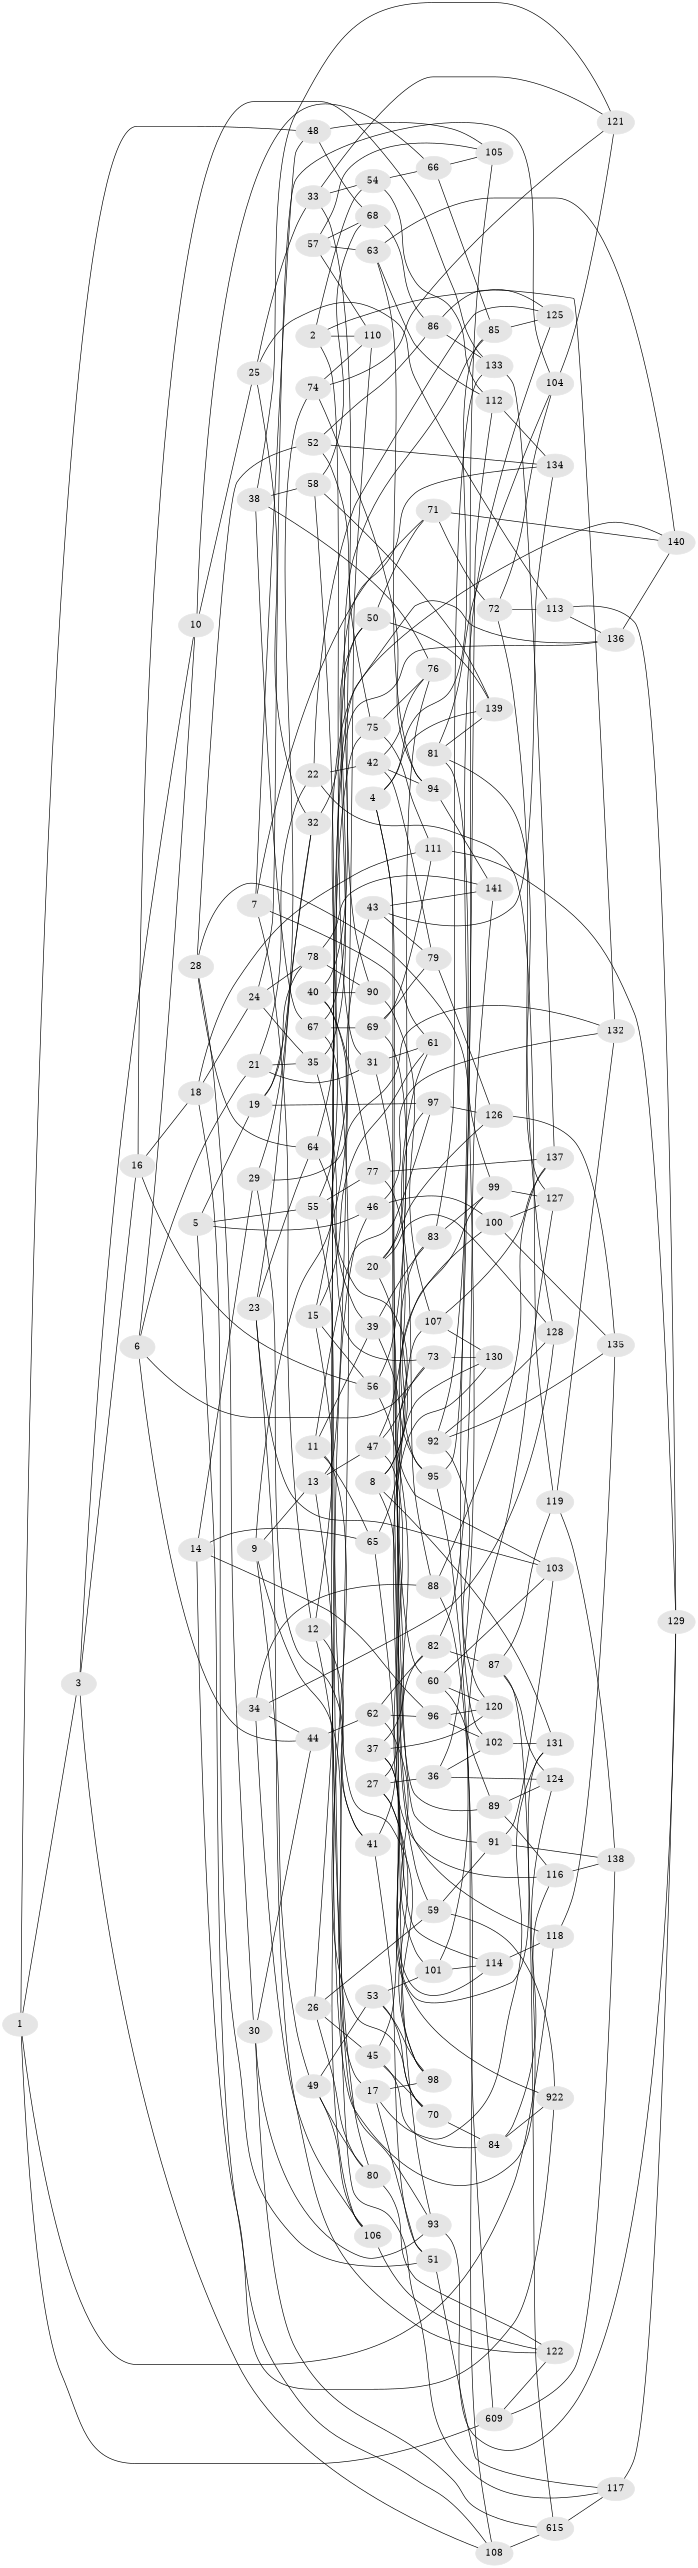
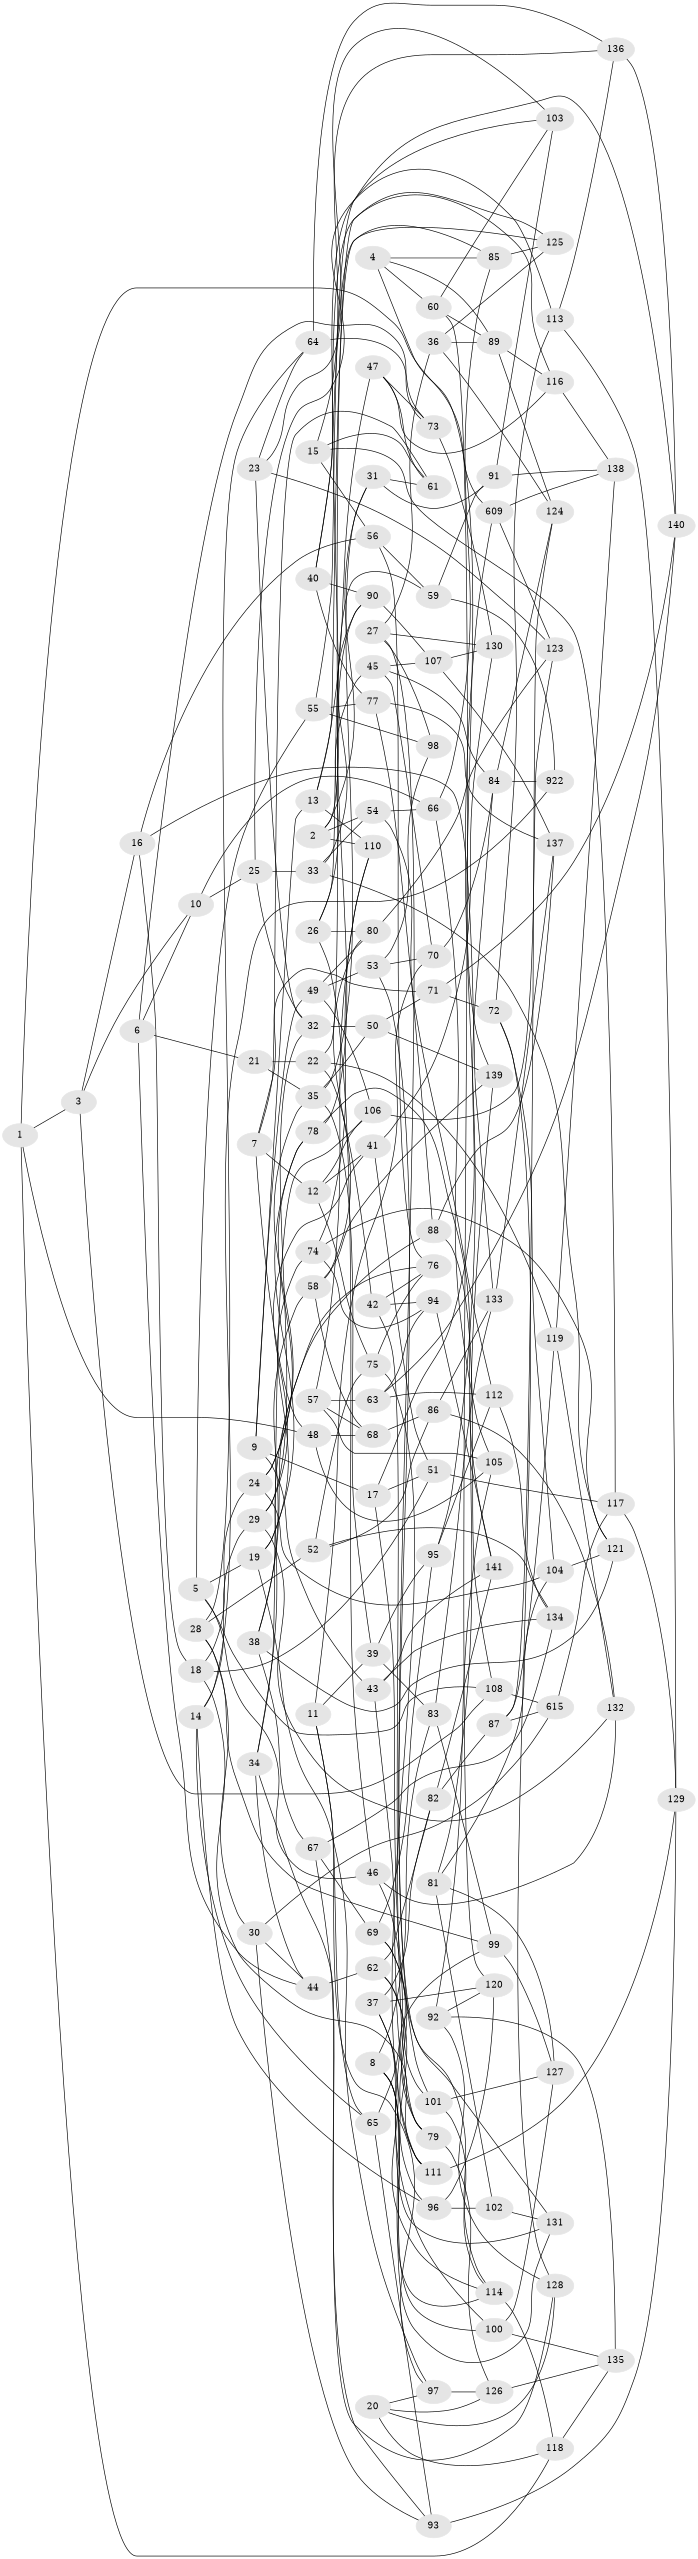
edge "31" -- "21": now "31" -- "35"
edge "102" -- "36": now "89" -- "36"
edge "27" -- "922": now "27" -- "114"
edge "98" -- "17": now "84" -- "17"
node "122": label "122" -> "123"
